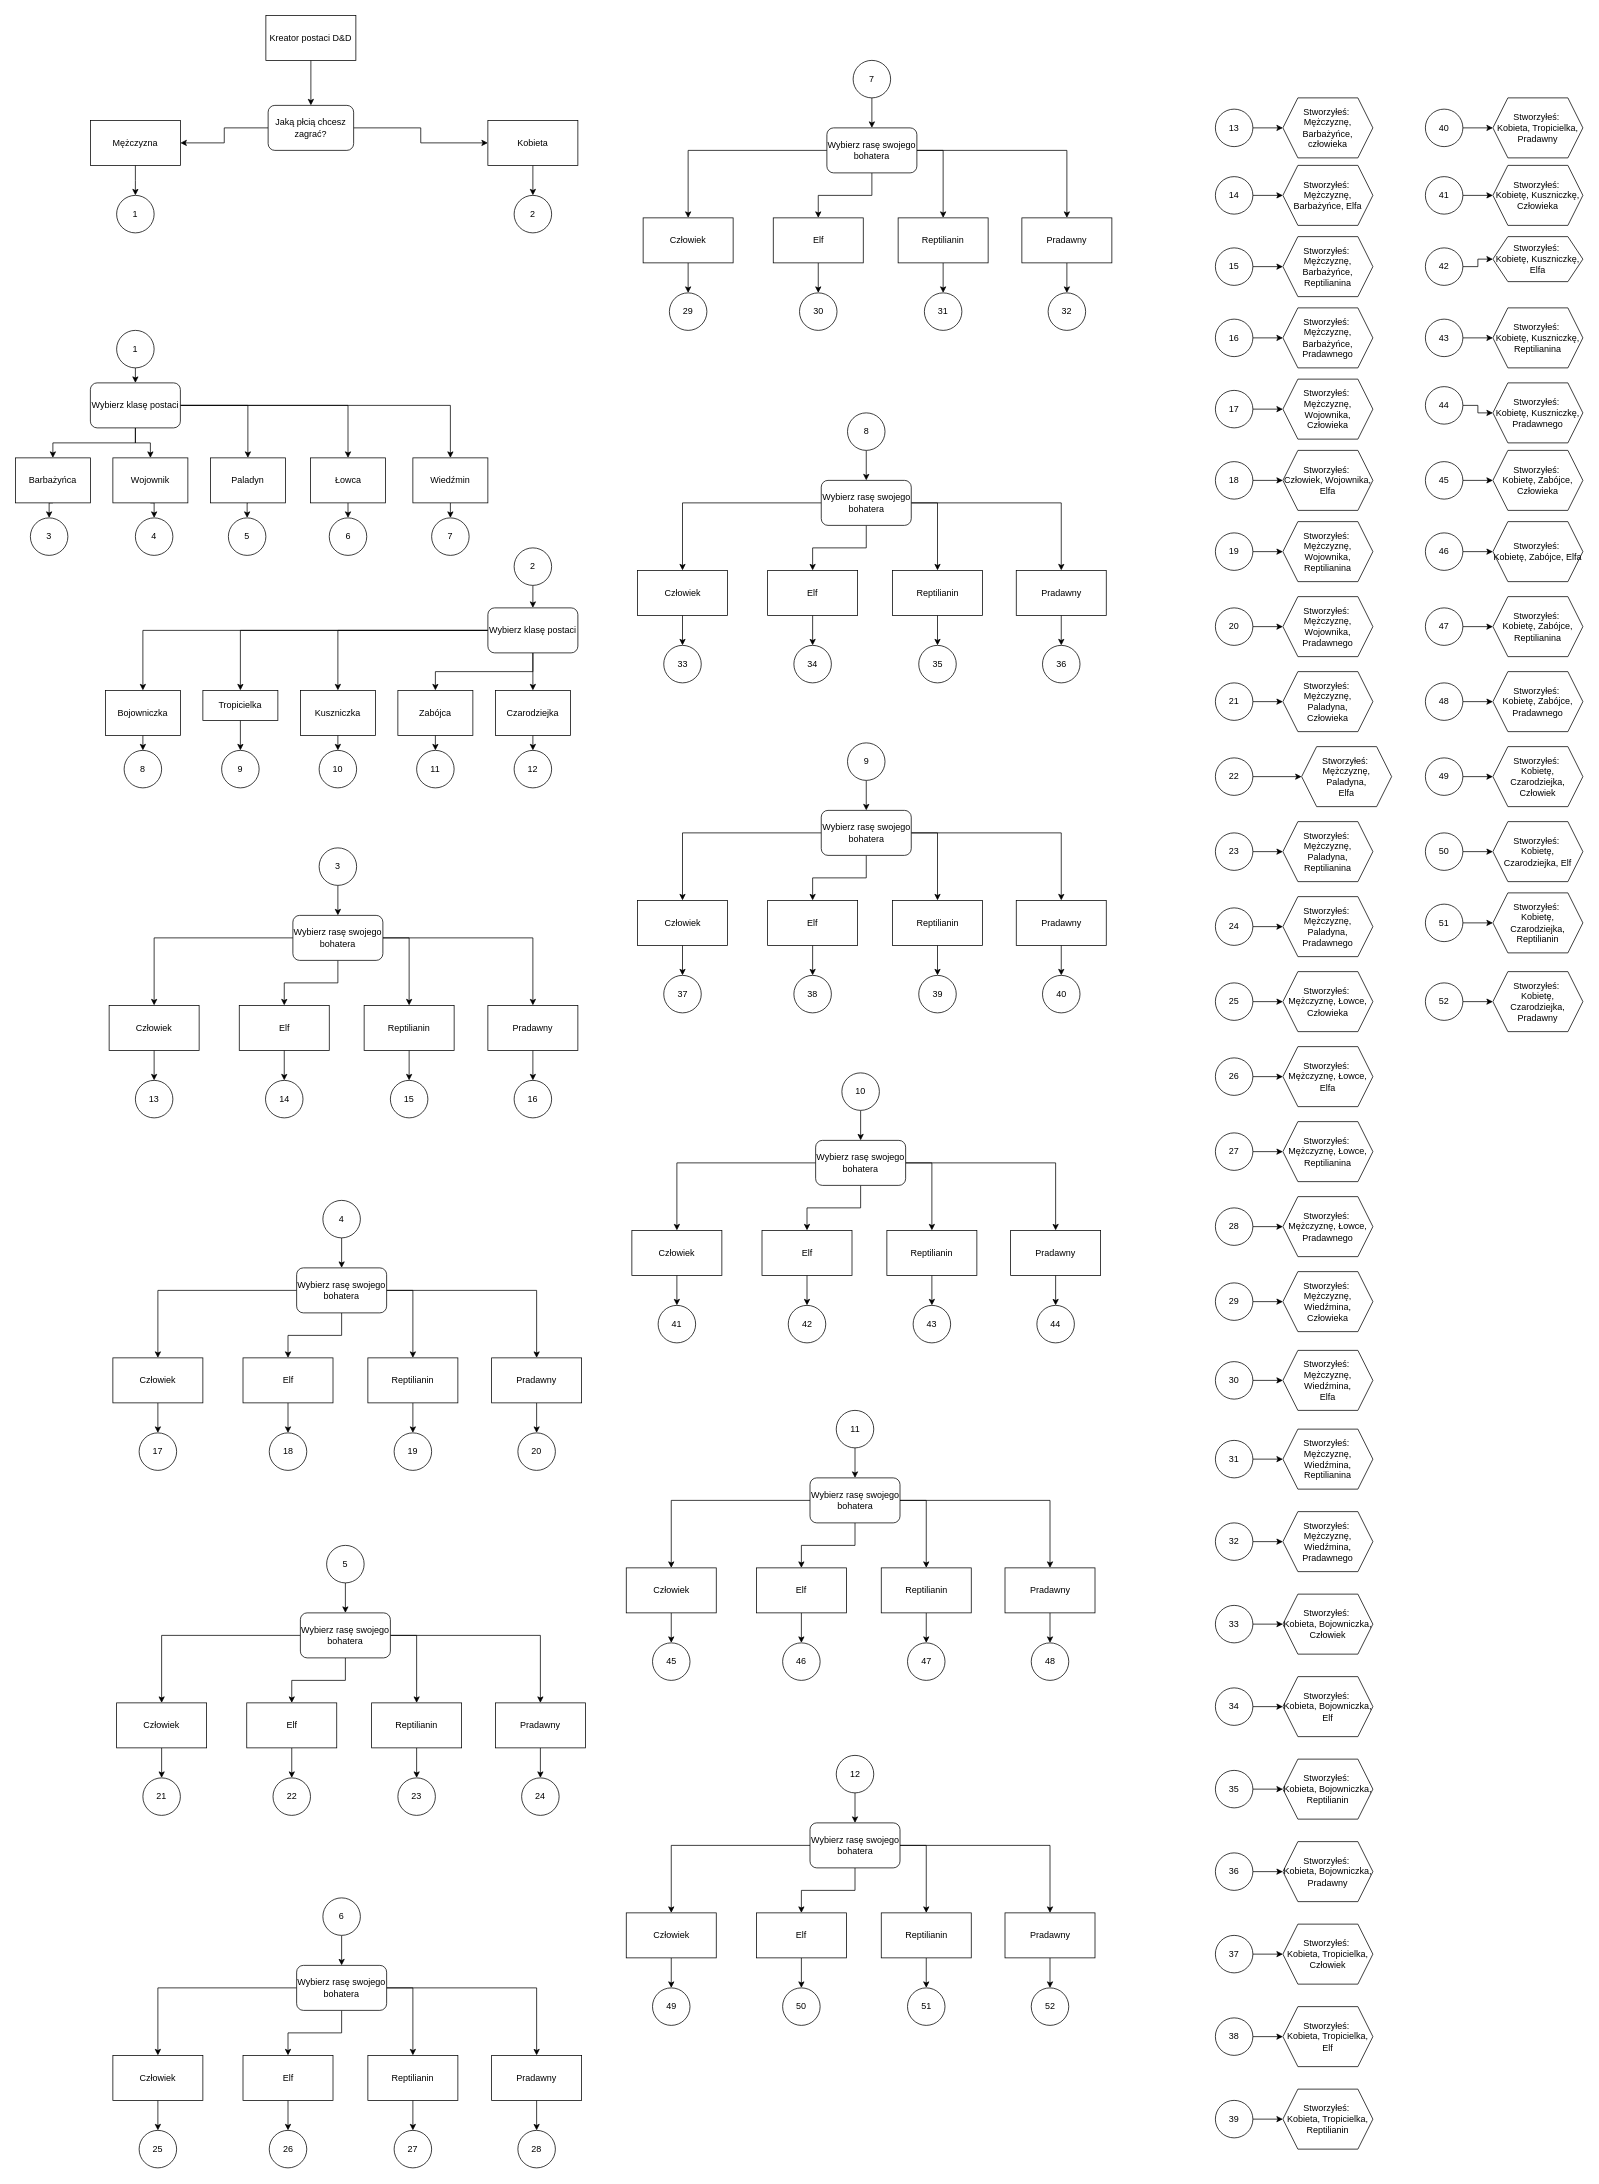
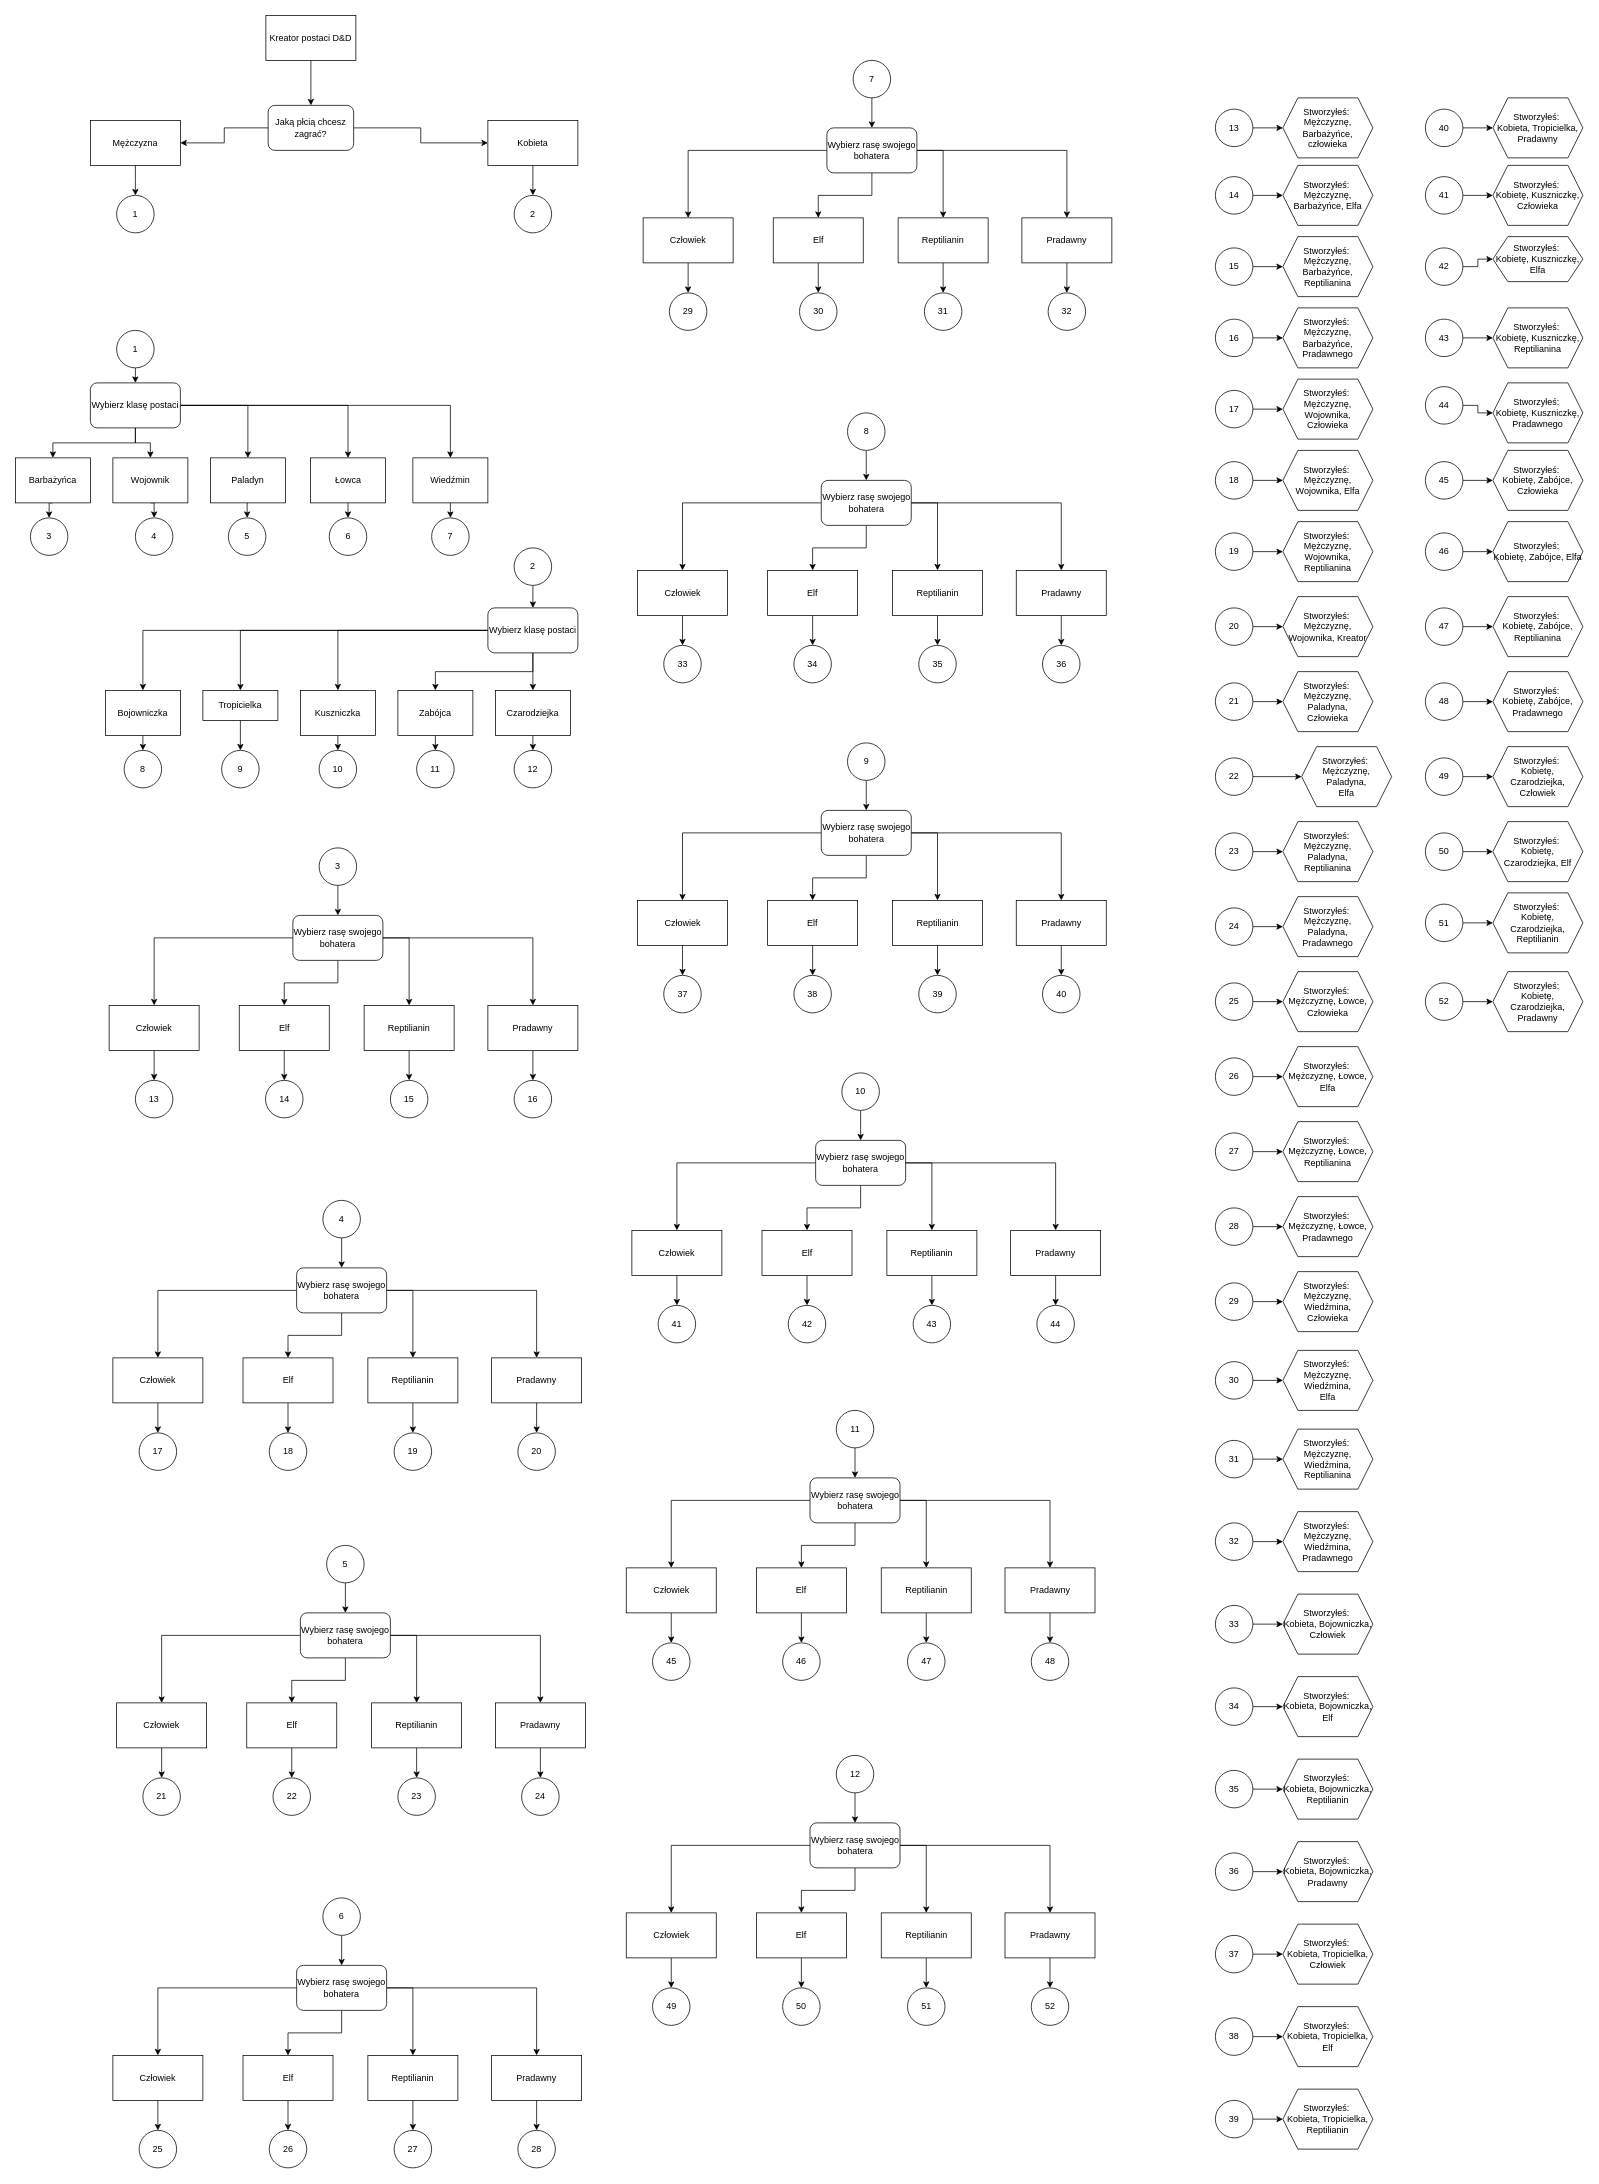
node "Stworzyłeś: Człowiek, Wojownika, Elfa": label "Stworzyłeś: Człowiek, Wojownika, Elfa" -> "Stworzyłeś: Mężczyznę, Wojownika, Elfa"
node "Stworzyłeś: Mężczyznę, Wojownika, Pradawnego": label "Stworzyłeś: Mężczyznę, Wojownika, Pradawnego" -> "Stworzyłeś: Mężczyznę, Wojownika, Kreator"
